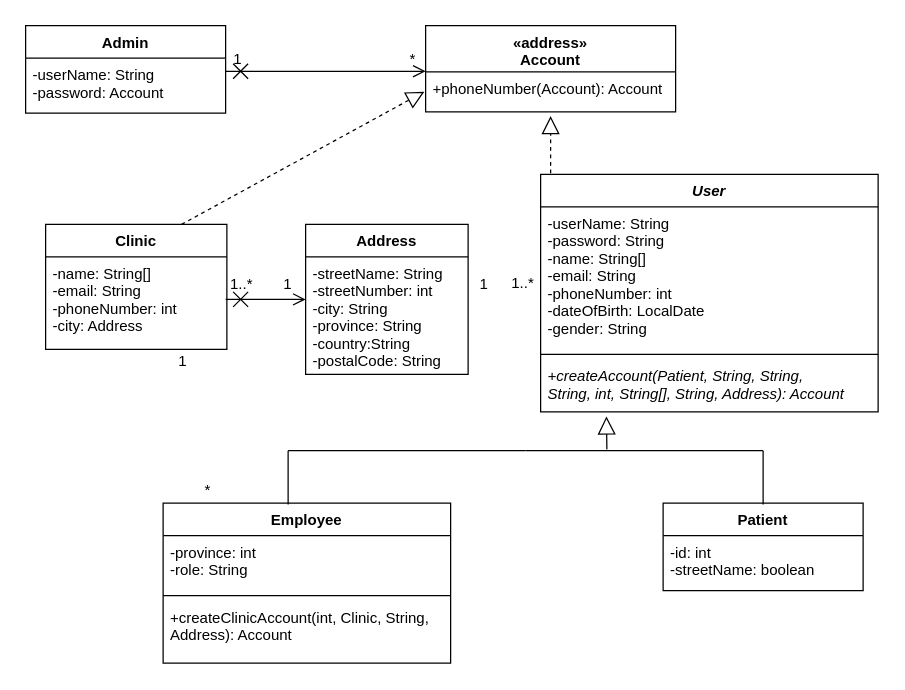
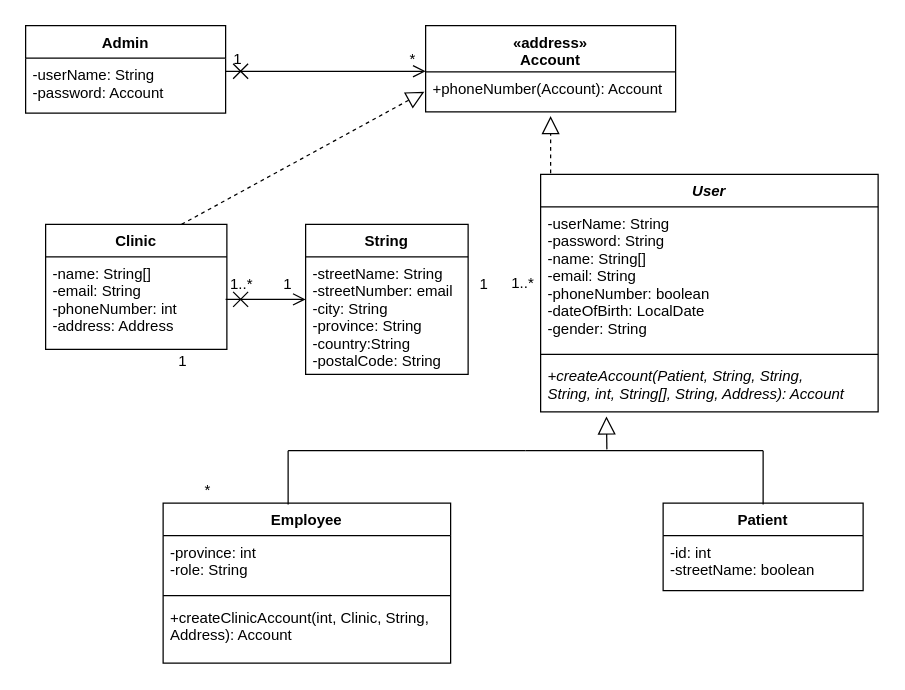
node "-userName: String -password: String -name: String[] -email: String -phoneNumber: int -dateOfBirth: LocalDate -gender: String": label "-userName: String -password: String -name: String[] -email: String -phoneNumber: int -dateOfBirth: LocalDate -gender: String" -> "-userName: String -password: String -name: String[] -email: String -phoneNumber: boolean -dateOfBirth: LocalDate -gender: String"
node "Address": label "Address" -> "String"
node "-name: String[] -email: String -phoneNumber: int -city: Address": label "-name: String[] -email: String -phoneNumber: int -city: Address" -> "-name: String[] -email: String -phoneNumber: int -address: Address"
node "-streetName: String -streetNumber: int -city: String -province: String -country:String -postalCode: String": label "-streetName: String -streetNumber: int -city: String -province: String -country:String -postalCode: String" -> "-streetName: String -streetNumber: email -city: String -province: String -country:String -postalCode: String"
